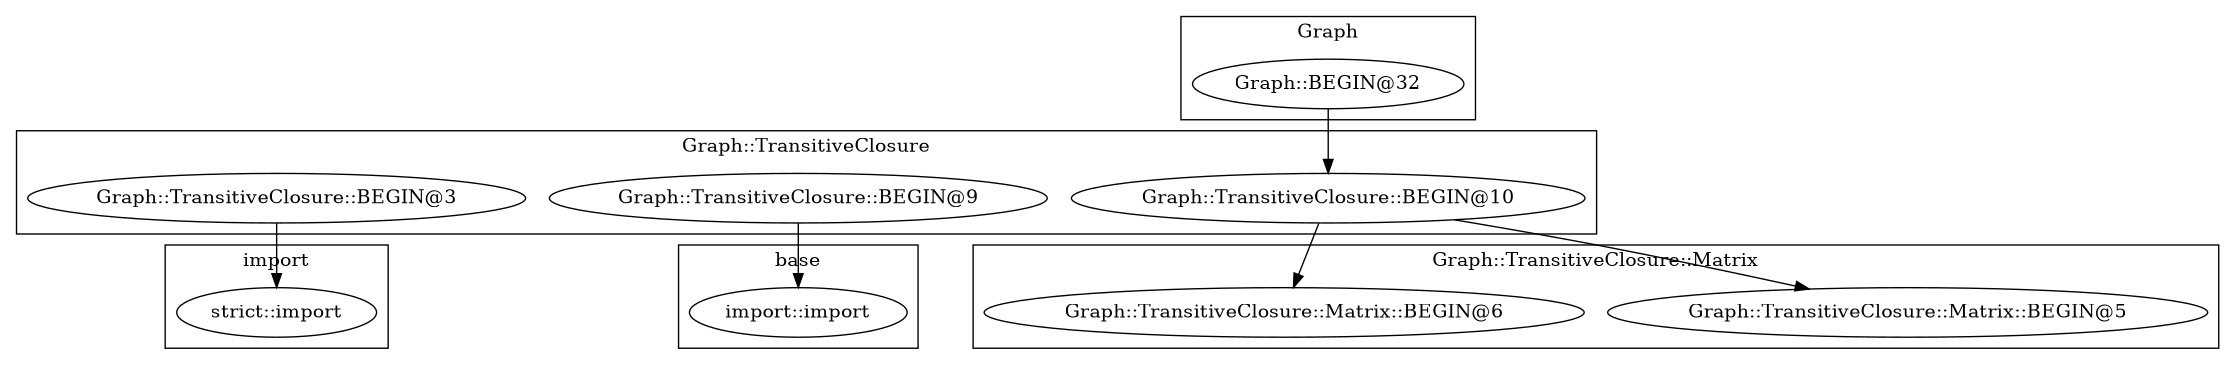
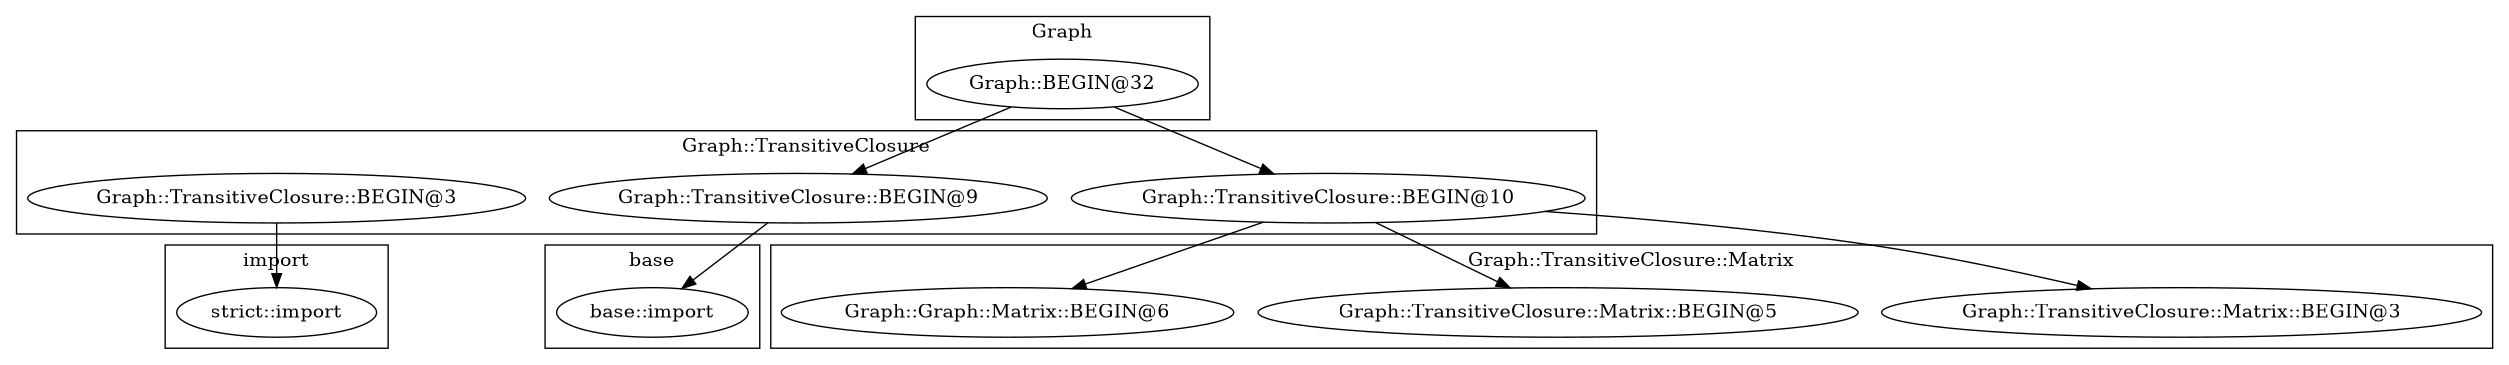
edge "Graph::BEGIN@32" -> "Graph::TransitiveClosure::BEGIN@9": added
node "import::import": label "import::import" -> "base::import"
node "Graph::TransitiveClosure::Matrix::BEGIN@6": label "Graph::TransitiveClosure::Matrix::BEGIN@6" -> "Graph::Graph::Matrix::BEGIN@6"
node "Graph::TransitiveClosure::Matrix::BEGIN@3": added
